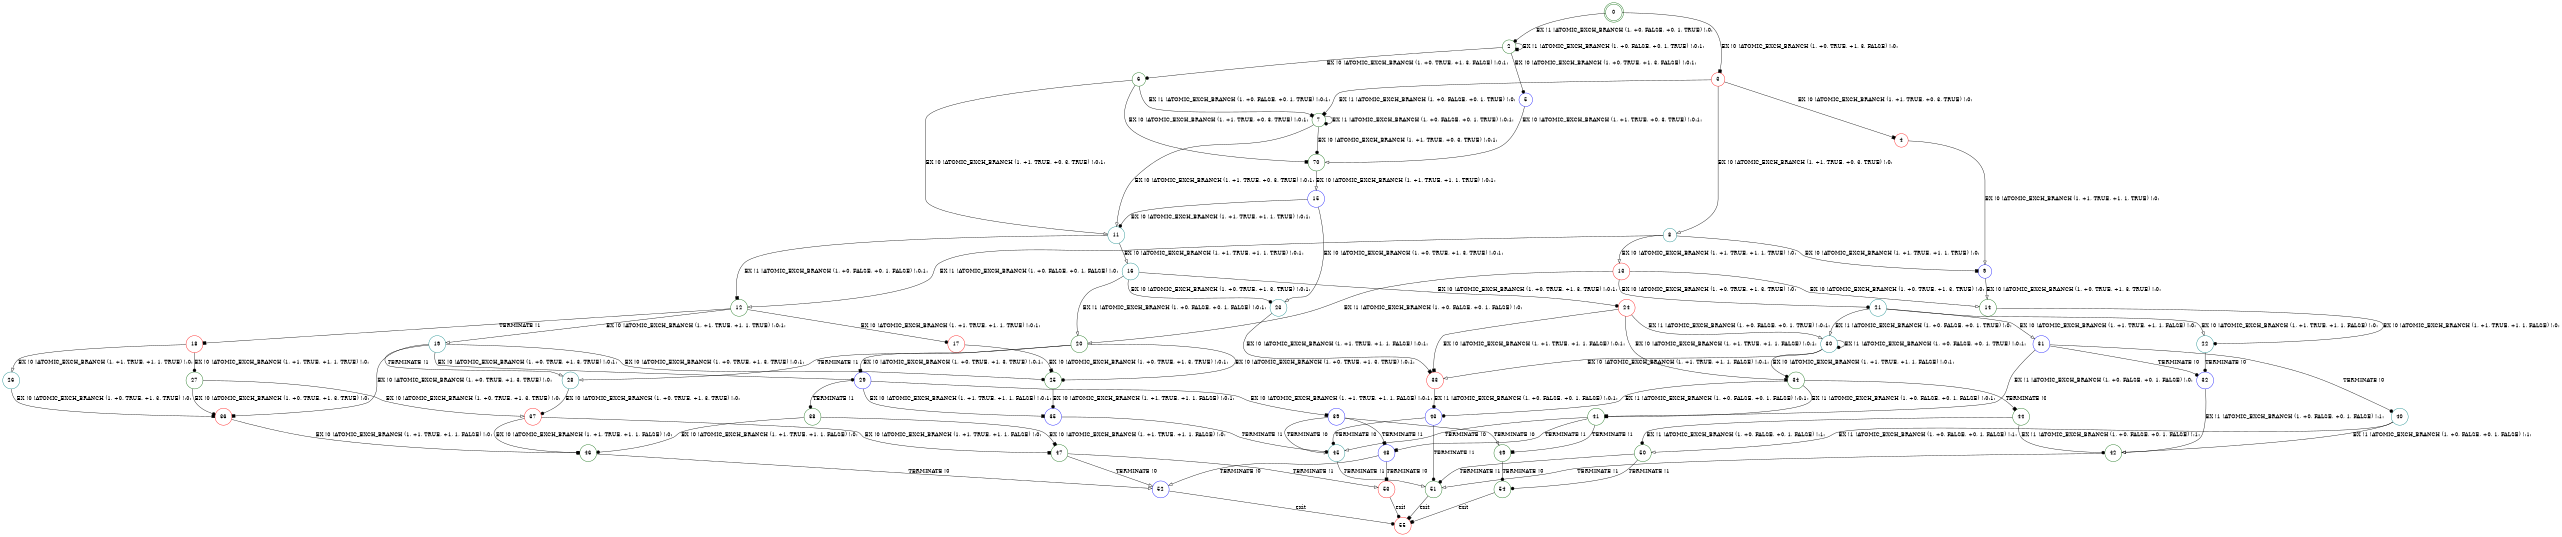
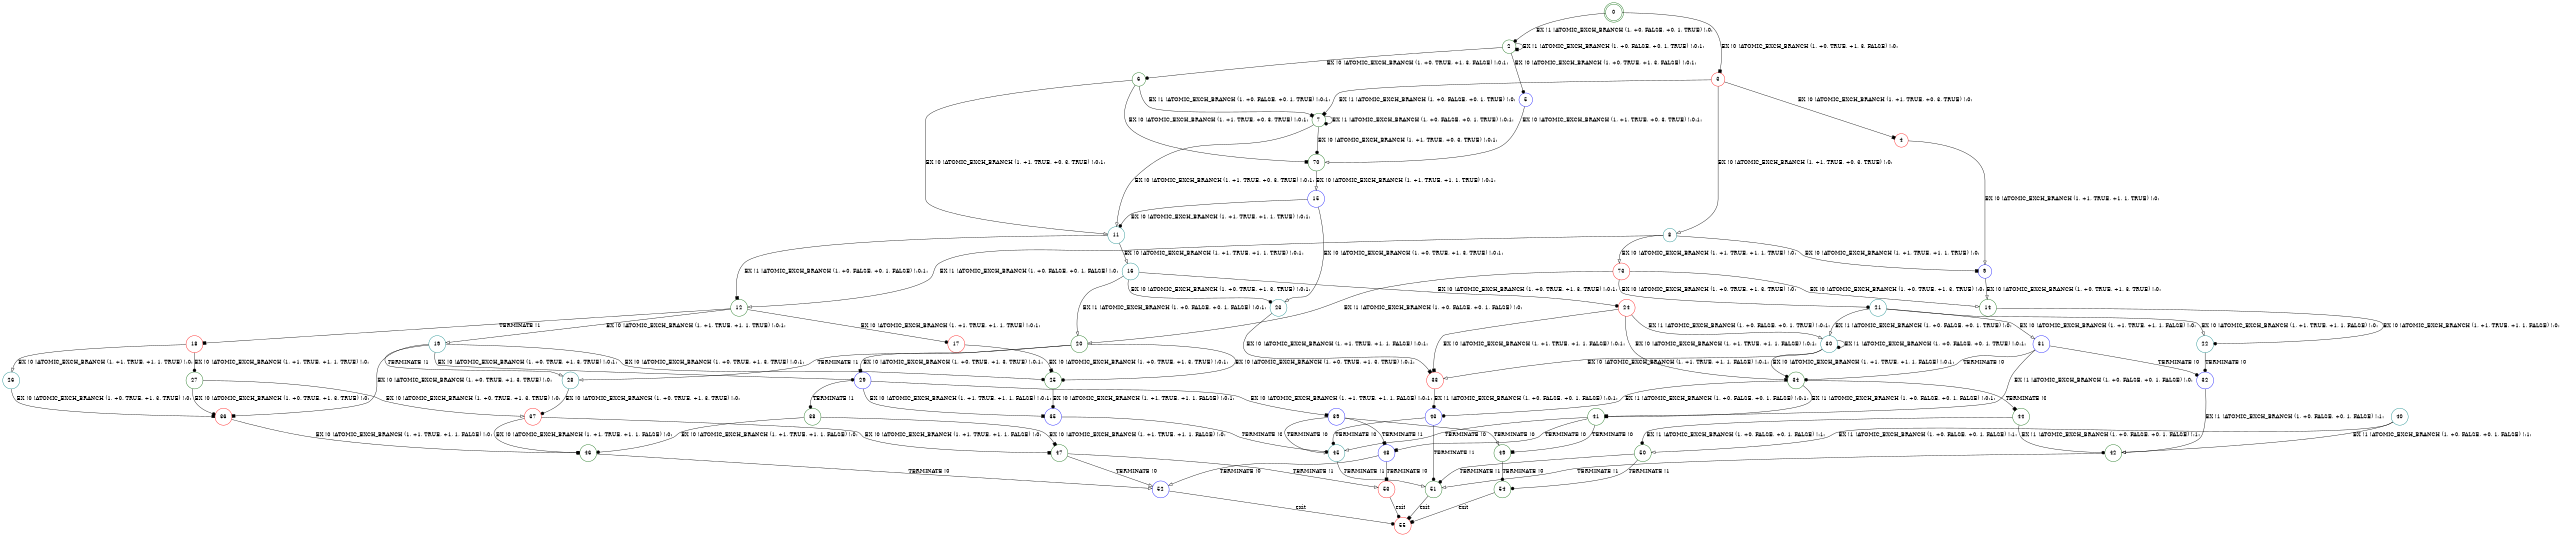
node "13": label "13" -> "73"
edge "31" -> "40": now "31" -> "34"
edge "35" -> "45": label "TERMINATE !1" -> "TERMINATE !0"
edge "41" -> "48": label "TERMINATE !1" -> "TERMINATE !0"
edge "41" -> "49": label "TERMINATE !1" -> "TERMINATE !0"
